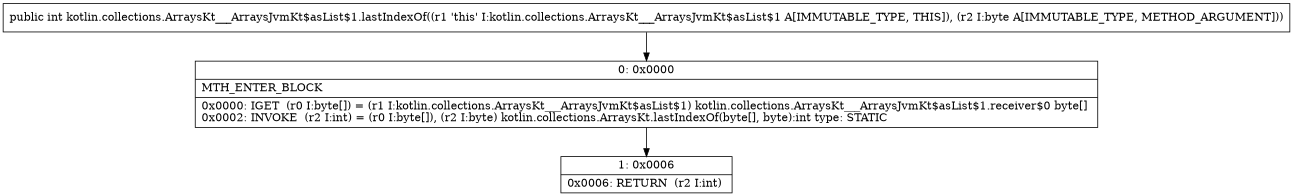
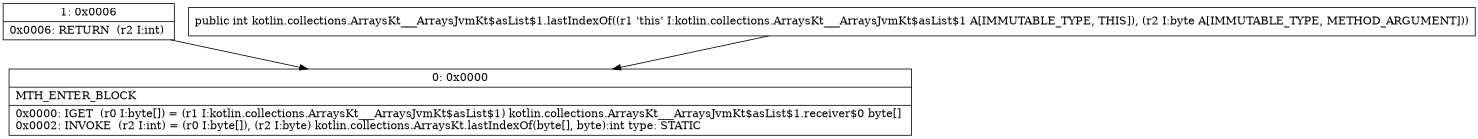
edge "0: 0x0000" -> "1: 0x0006": reversed
